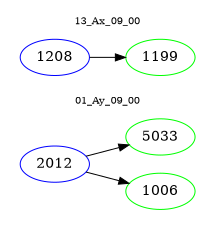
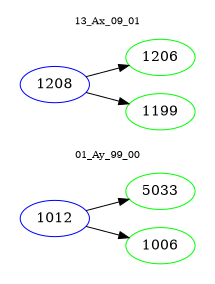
cluster "13_Ax_09_00": label "13_Ax_09_00" -> "13_Ax_09_01"
node "1206": added
cluster "01_Ay_09_00": label "01_Ay_09_00" -> "01_Ay_99_00"
node "2012": label "2012" -> "1012"
